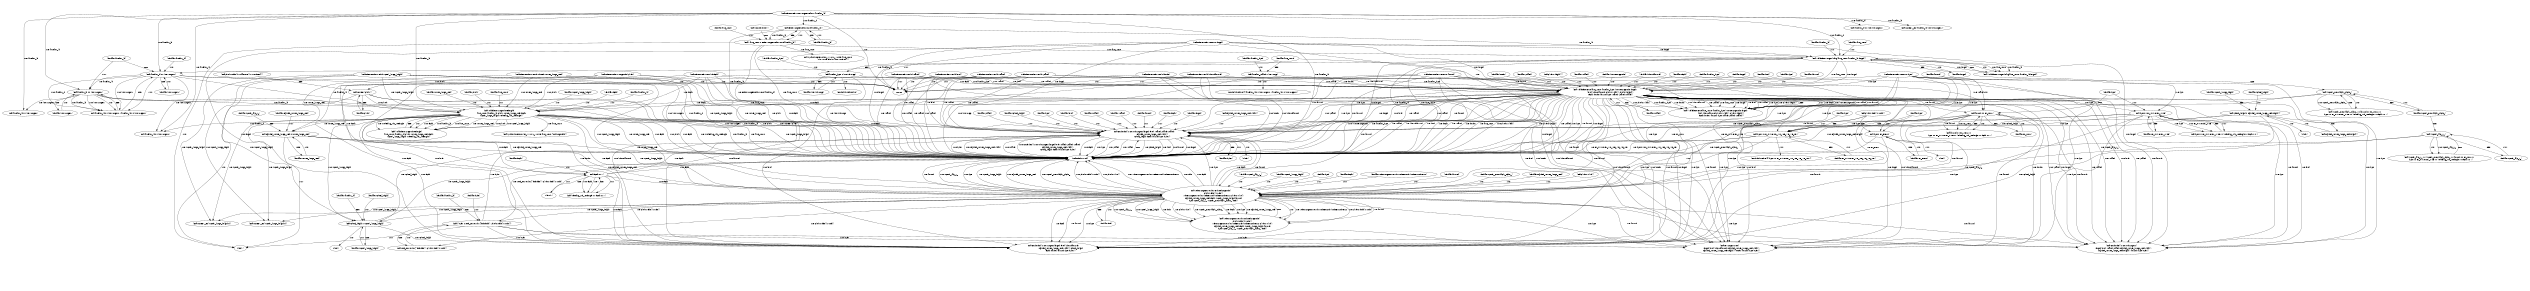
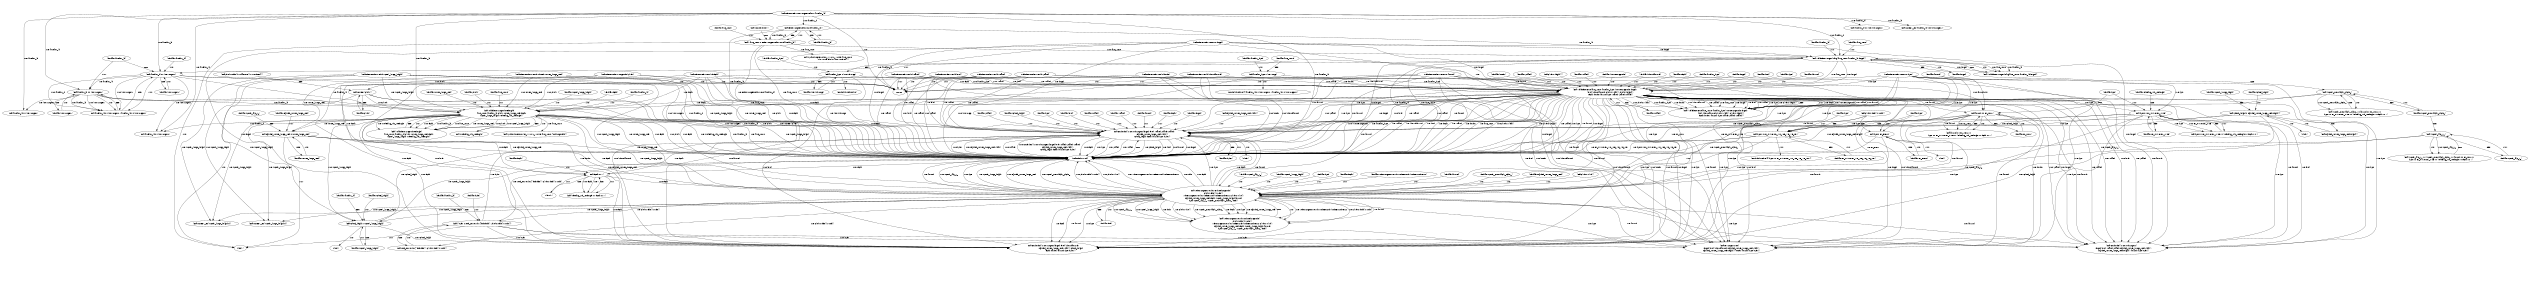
node "(Call,function_yoffset = kTexImage)": label "(Call,function_yoffset = kTexImage)" -> "(Call,function_type = kTexImage)"
edge "(MethodParameterIn,GLenum format)" -> "(Call,format == GL_RGBA)": label "DDG: xoffset" -> "DDG: format"
node "(Identifier,selecting_sub_rectangle)": added
edge "(MethodParameterIn,GLint level)" -> "(MethodReturn,void)": label "DDG: zoffset" -> "DDG: level"
node "(Call,&selecting_sub_rectangle)": added
edge "(Call,depth == 1)" -> "(MethodReturn,void)": reversed
